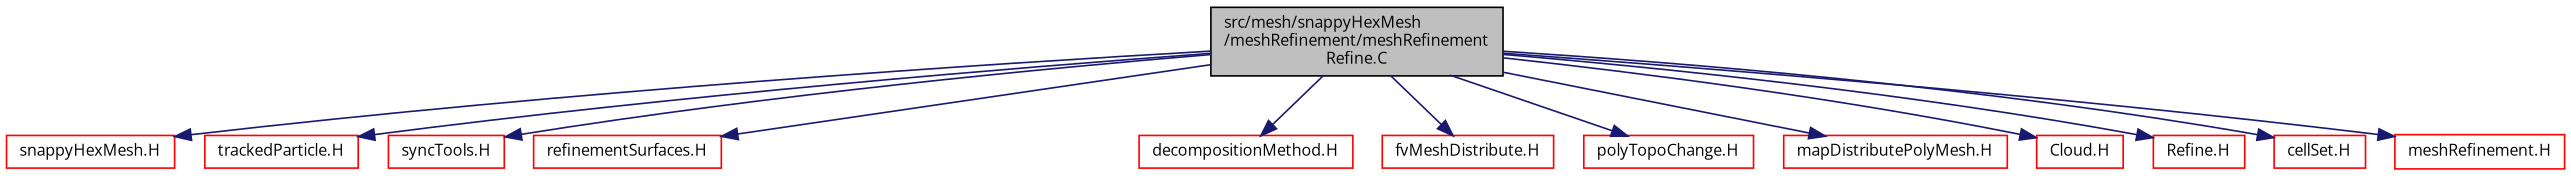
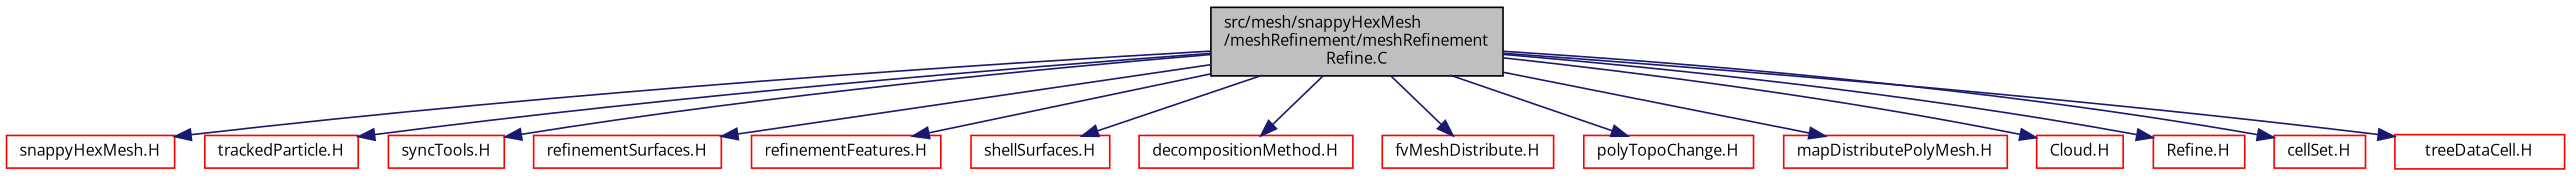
node "refinementFeatures.H": added
node "shellSurfaces.H": added
node "meshRefinement.H": label "meshRefinement.H" -> "treeDataCell.H"
